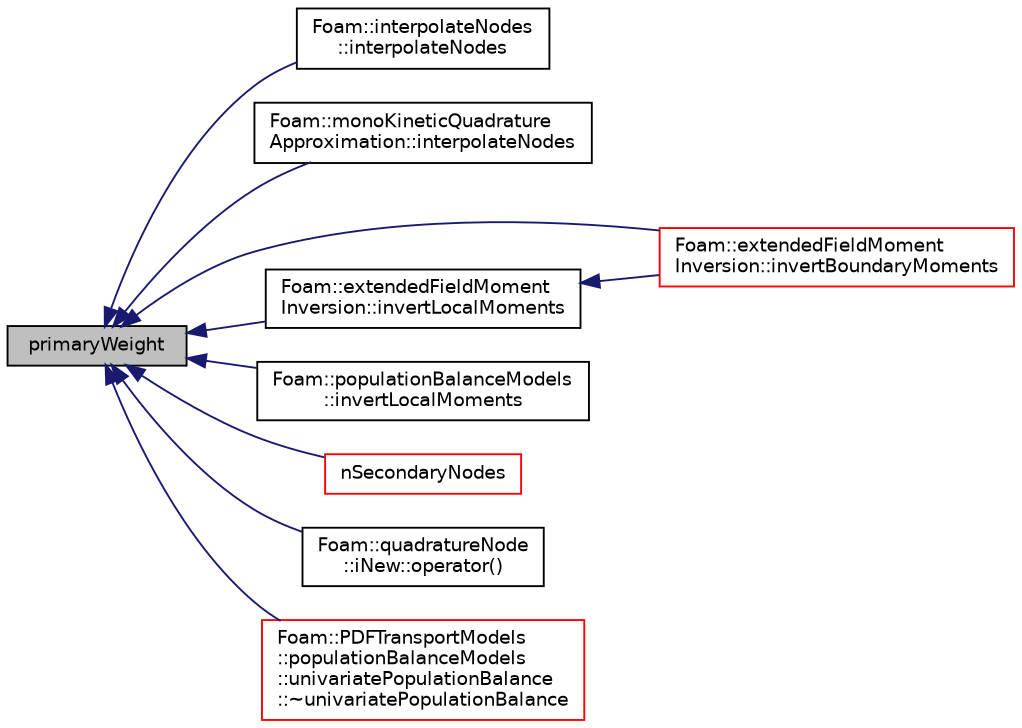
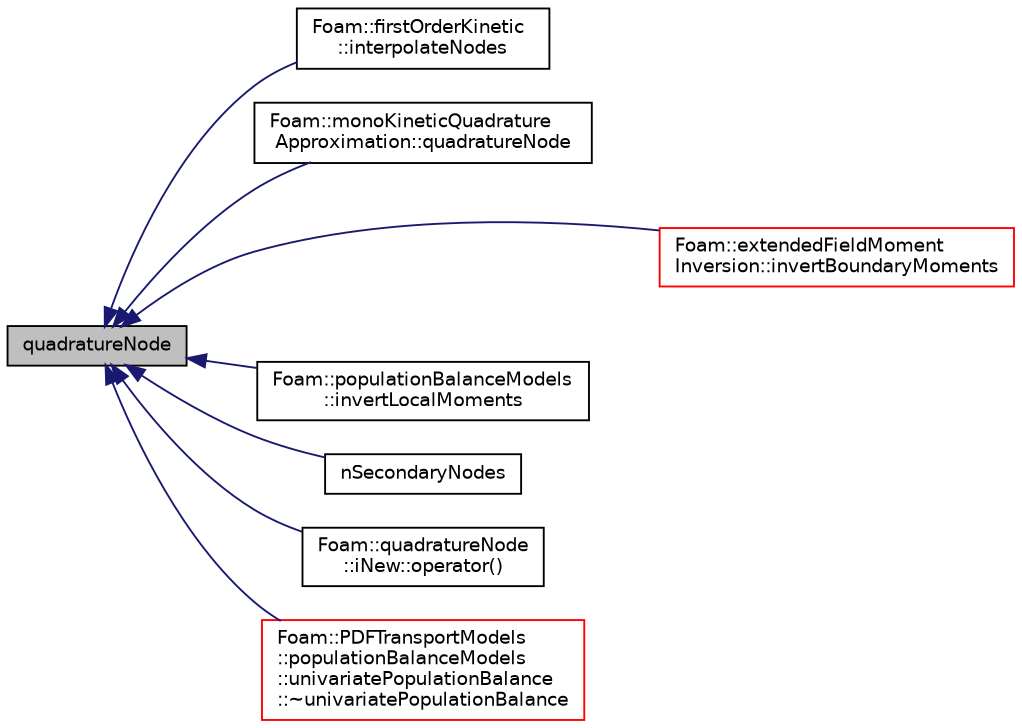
node "Foam::interpolateNodes ::interpolateNodes": label "Foam::interpolateNodes ::interpolateNodes" -> "Foam::firstOrderKinetic ::interpolateNodes"
node "Foam::monoKineticQuadrature Approximation::interpolateNodes": label "Foam::monoKineticQuadrature Approximation::interpolateNodes" -> "Foam::monoKineticQuadrature Approximation::quadratureNode"
node "Foam::extendedFieldMoment Inversion::invertLocalMoments": removed
node "primaryWeight": label "primaryWeight" -> "quadratureNode"
node "nSecondaryNodes": color red -> black
